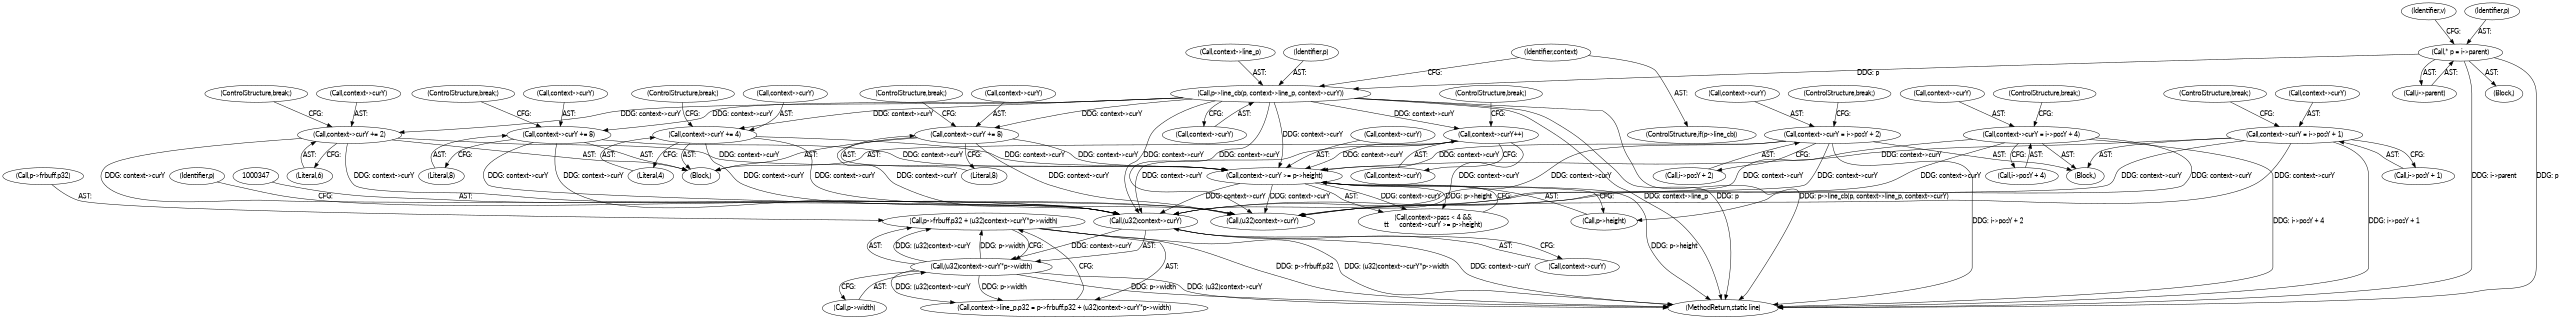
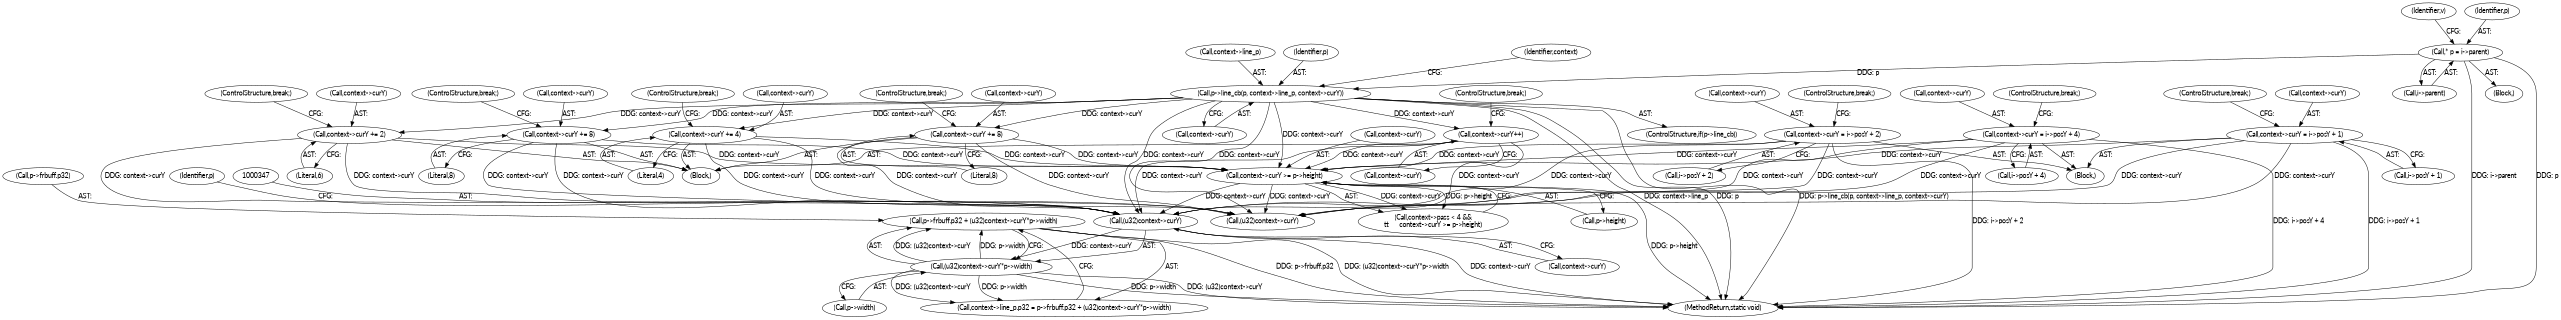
edge "(Identifier,context)" -> "(ControlStructure,if(p->line_cb))": now "(Call,p->line_cb(p, context->line_p, context->curY))" -> "(ControlStructure,if(p->line_cb))"
edge "(Call,context->curY = i->posY + 4)" -> "(Call,p->height)": now "(Call,context->curY = i->posY + 4)" -> "(Call,context->curY >= p->height)"
node "(MethodReturn,static line)": label "(MethodReturn,static line)" -> "(MethodReturn,static void)"
